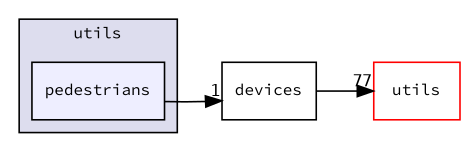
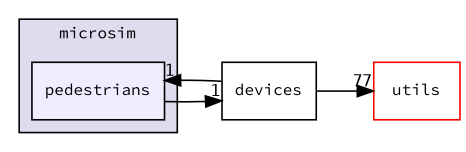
cluster "utils": label "utils" -> "microsim"
edge "devices" -> "pedestrians": added
